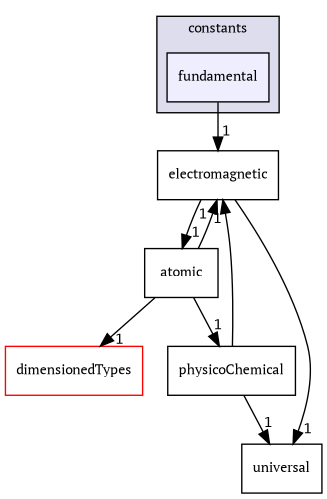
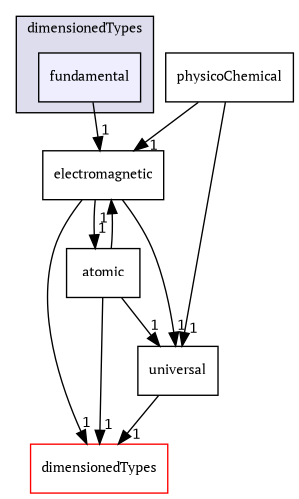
cluster "constants": label "constants" -> "dimensionedTypes"
edge "electromagnetic" -> "dimensionedTypes": added
edge "atomic" -> "physicoChemical": now "atomic" -> "universal"
edge "universal" -> "dimensionedTypes": added
